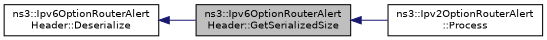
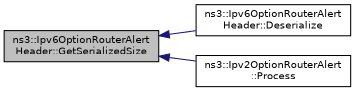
edge "ns3::Ipv6OptionRouterAlert Header::GetSerializedSize" -> "ns3::Ipv6OptionRouterAlert Header::Deserialize": reversed
